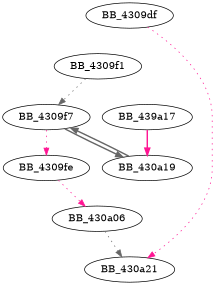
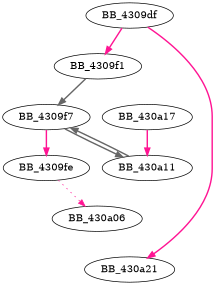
edge "BB_4309df" -> "BB_4309f1": added
edge "BB_4309f1" -> "BB_4309f7": style dotted -> bold
node "BB_439a17": label "BB_439a17" -> "BB_430a17"
edge "BB_4309f7" -> "BB_4309fe": style dotted -> bold
edge "BB_4309df" -> "BB_430a21": style dotted -> bold
node "BB_430a19": label "BB_430a19" -> "BB_430a11"
edge "BB_430a06" -> "BB_430a21": removed
